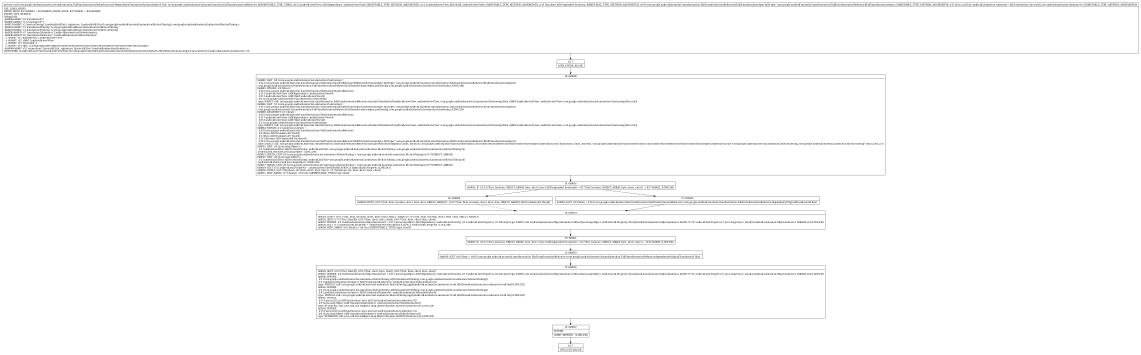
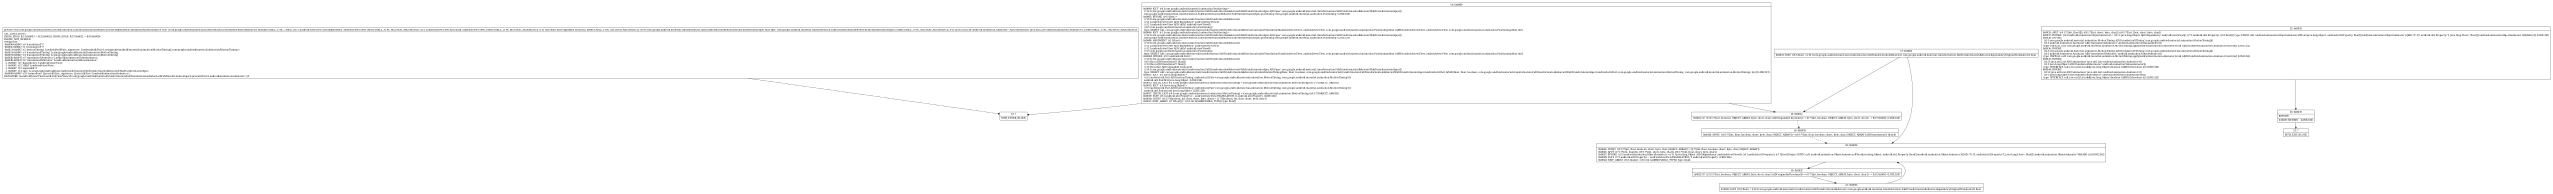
edge "12: ?" -> "14: 0x0000": reversed
edge "15: 0x001e" -> "16: 0x0020": style solid -> dashed
edge "15: 0x001e" -> "17: 0x0022": reversed
edge "19: 0x002f" -> "21: 0x0033": style dashed -> solid
edge "21: 0x0033" -> "22: 0x0035": now "21: 0x0033" -> "18: 0x0024"
node "22: 0x0035": text "0x0244: INVOKE" -> "0x0044: INVOKE"
